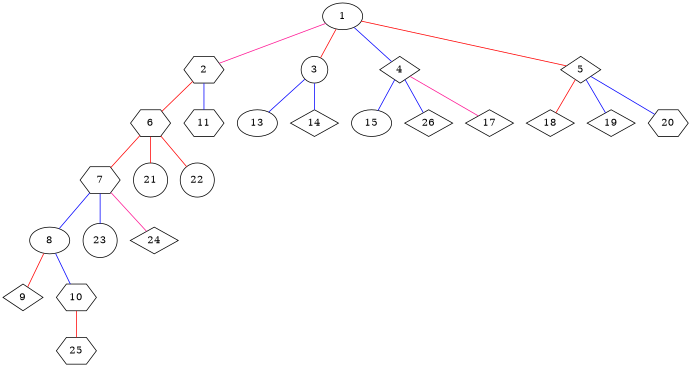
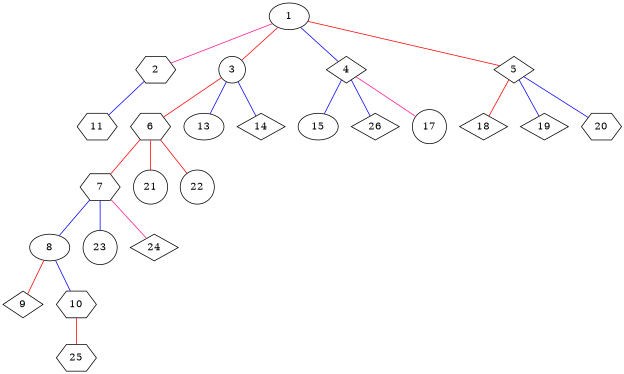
edge "2" -- "6": now "3" -- "6"
node "17": shape diamond -> circle
